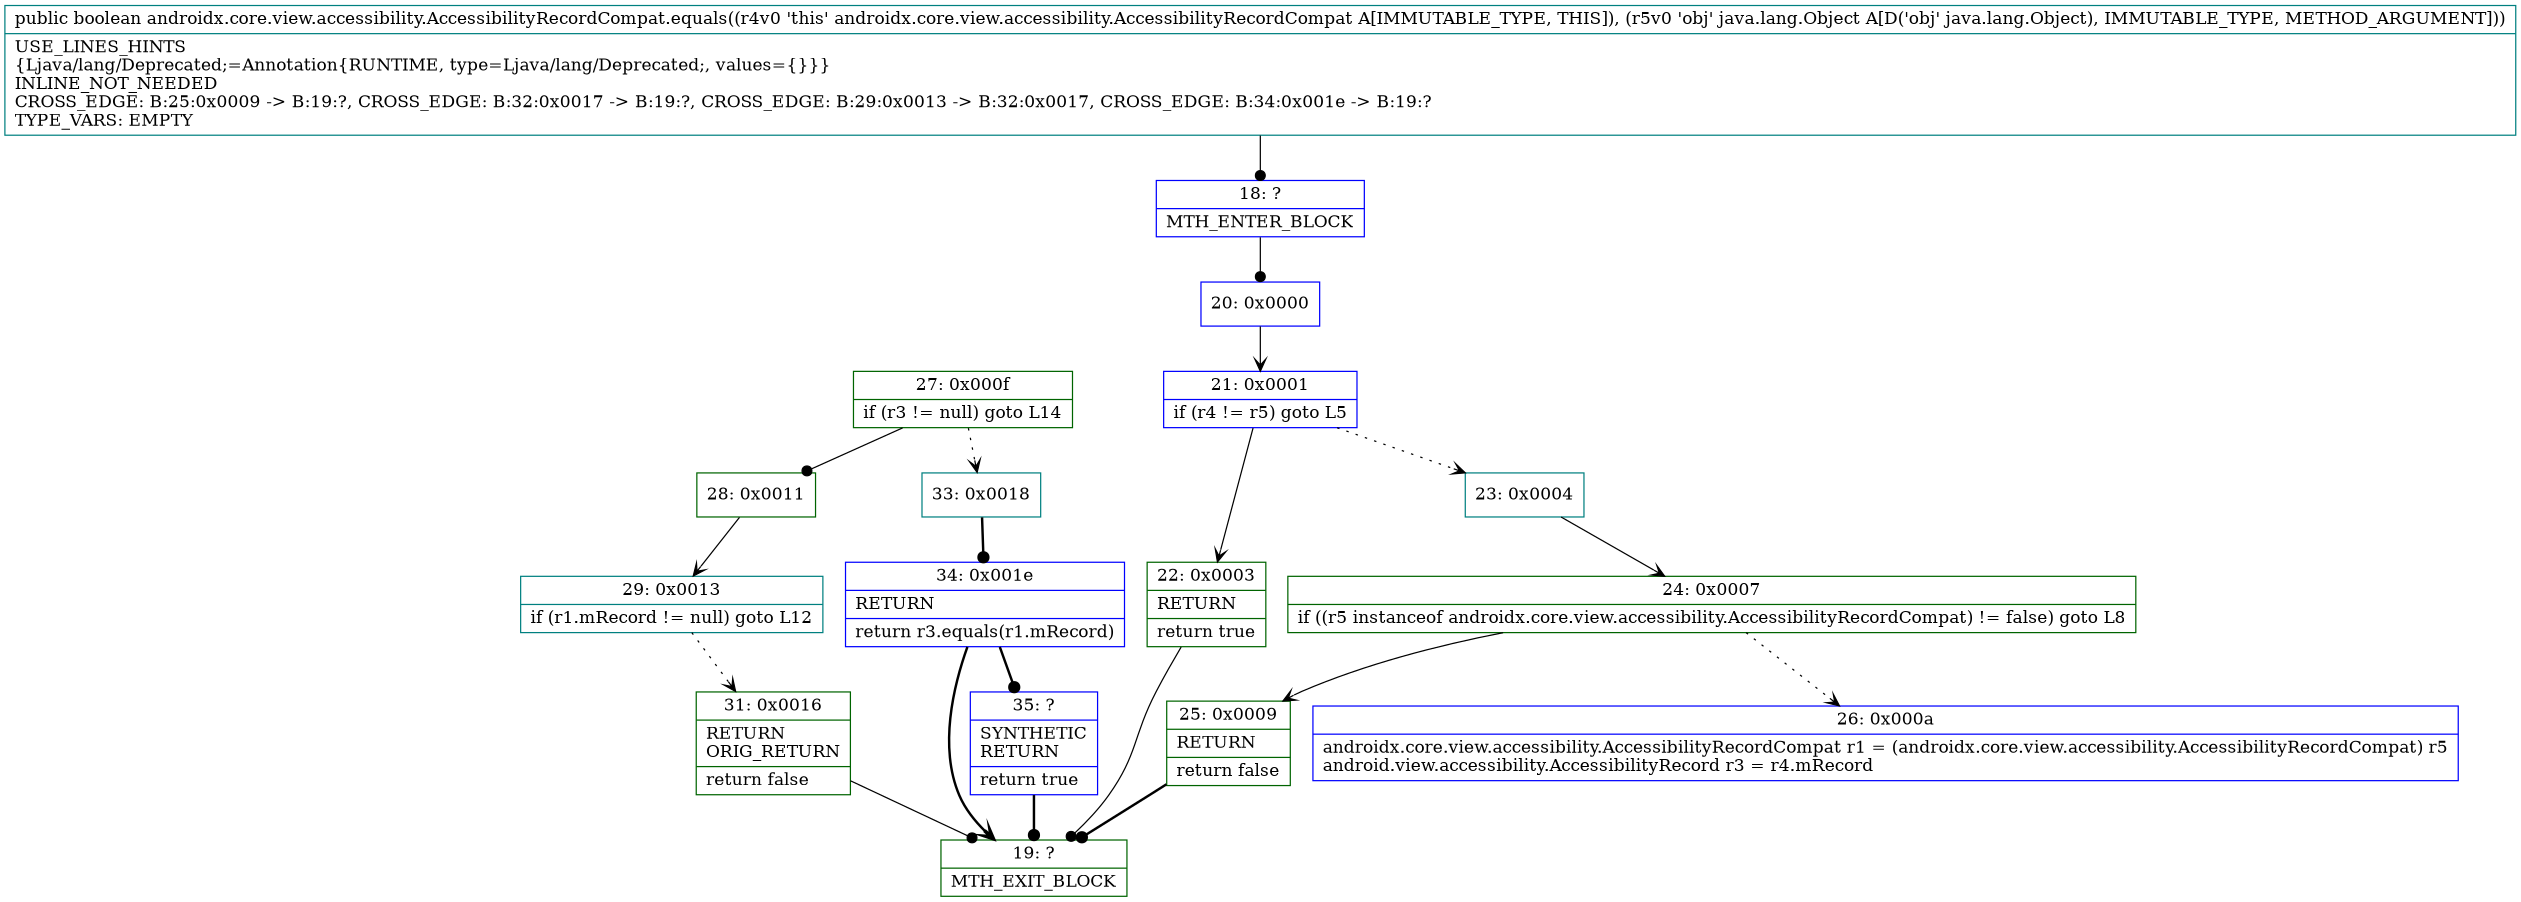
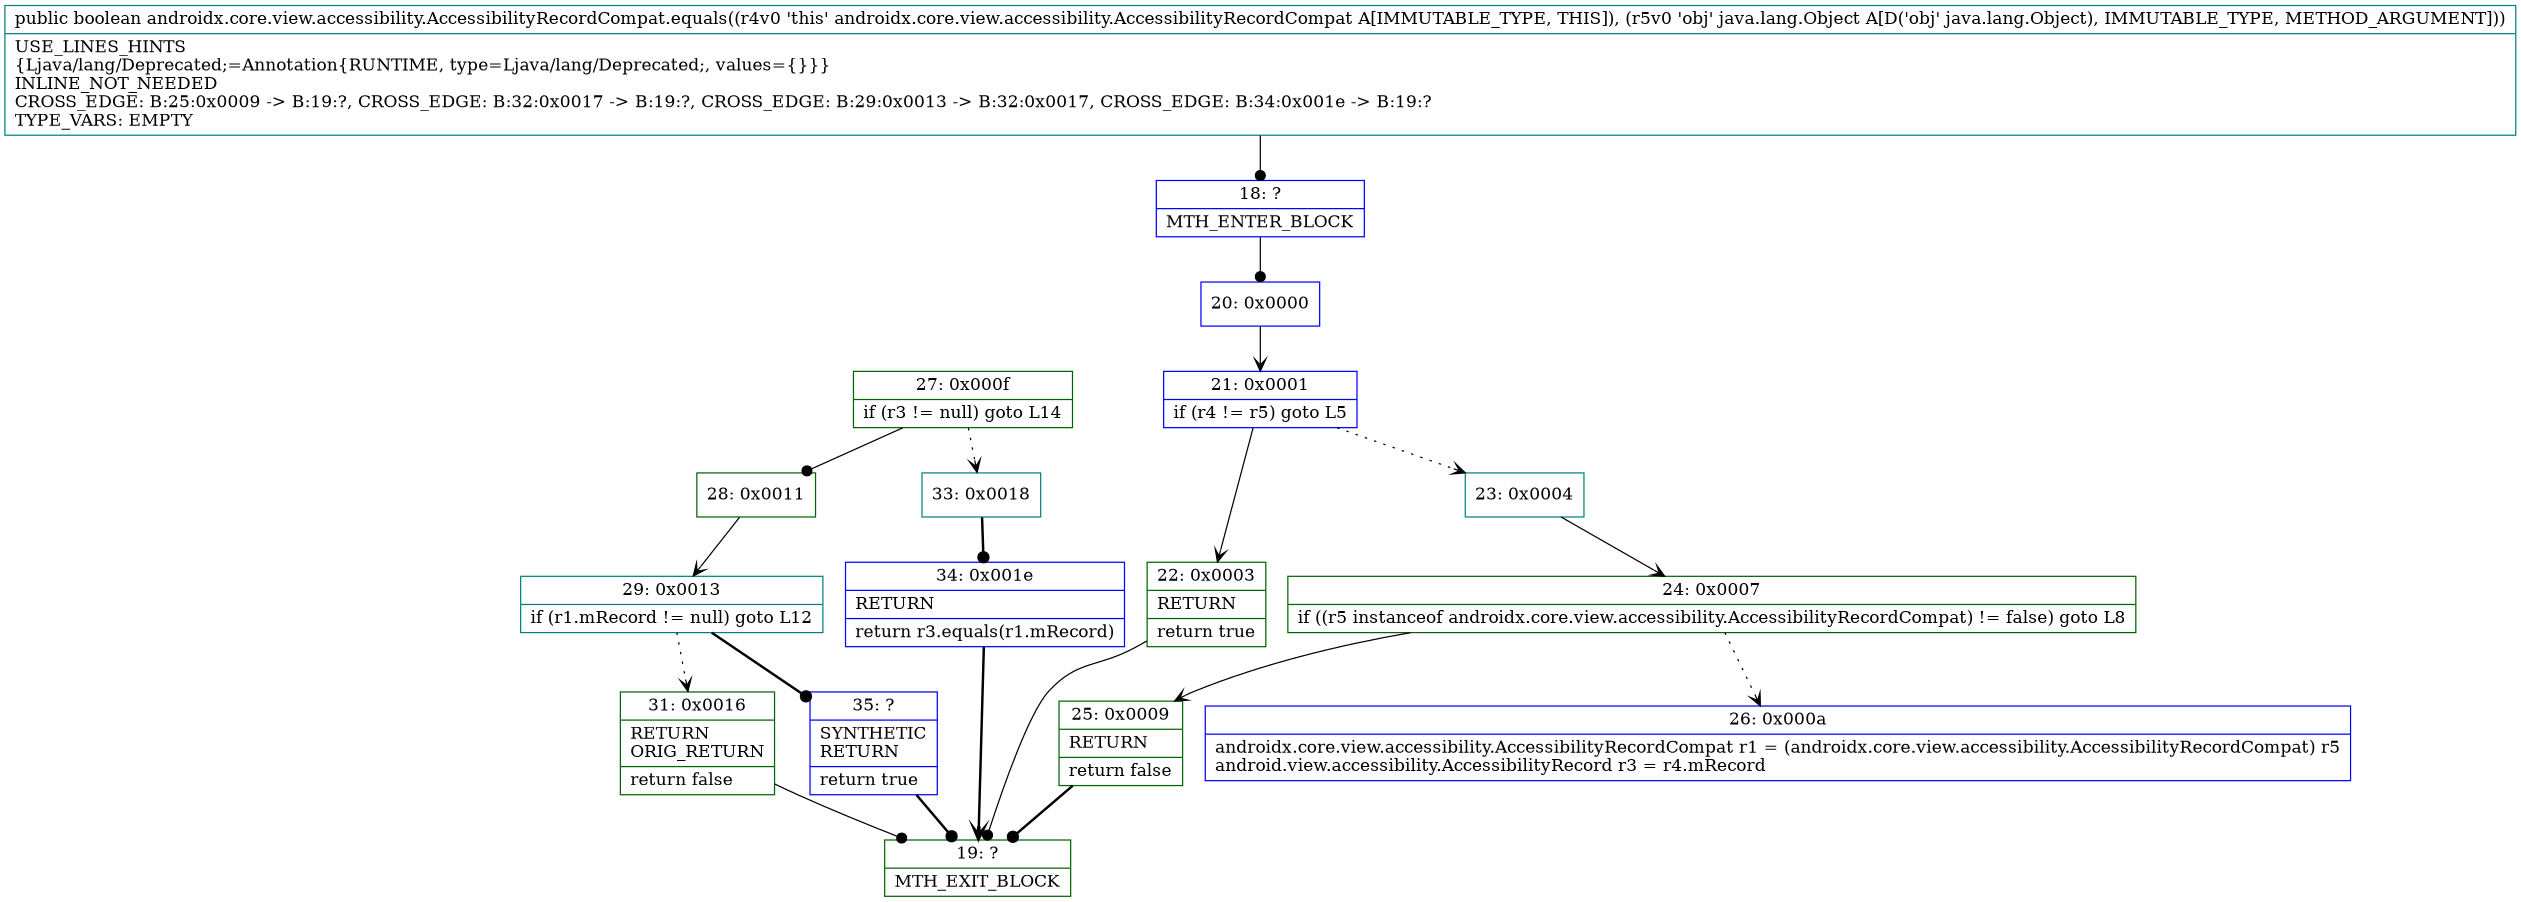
edge "34: 0x001e" -> "35: ?": now "29: 0x0013" -> "35: ?"
